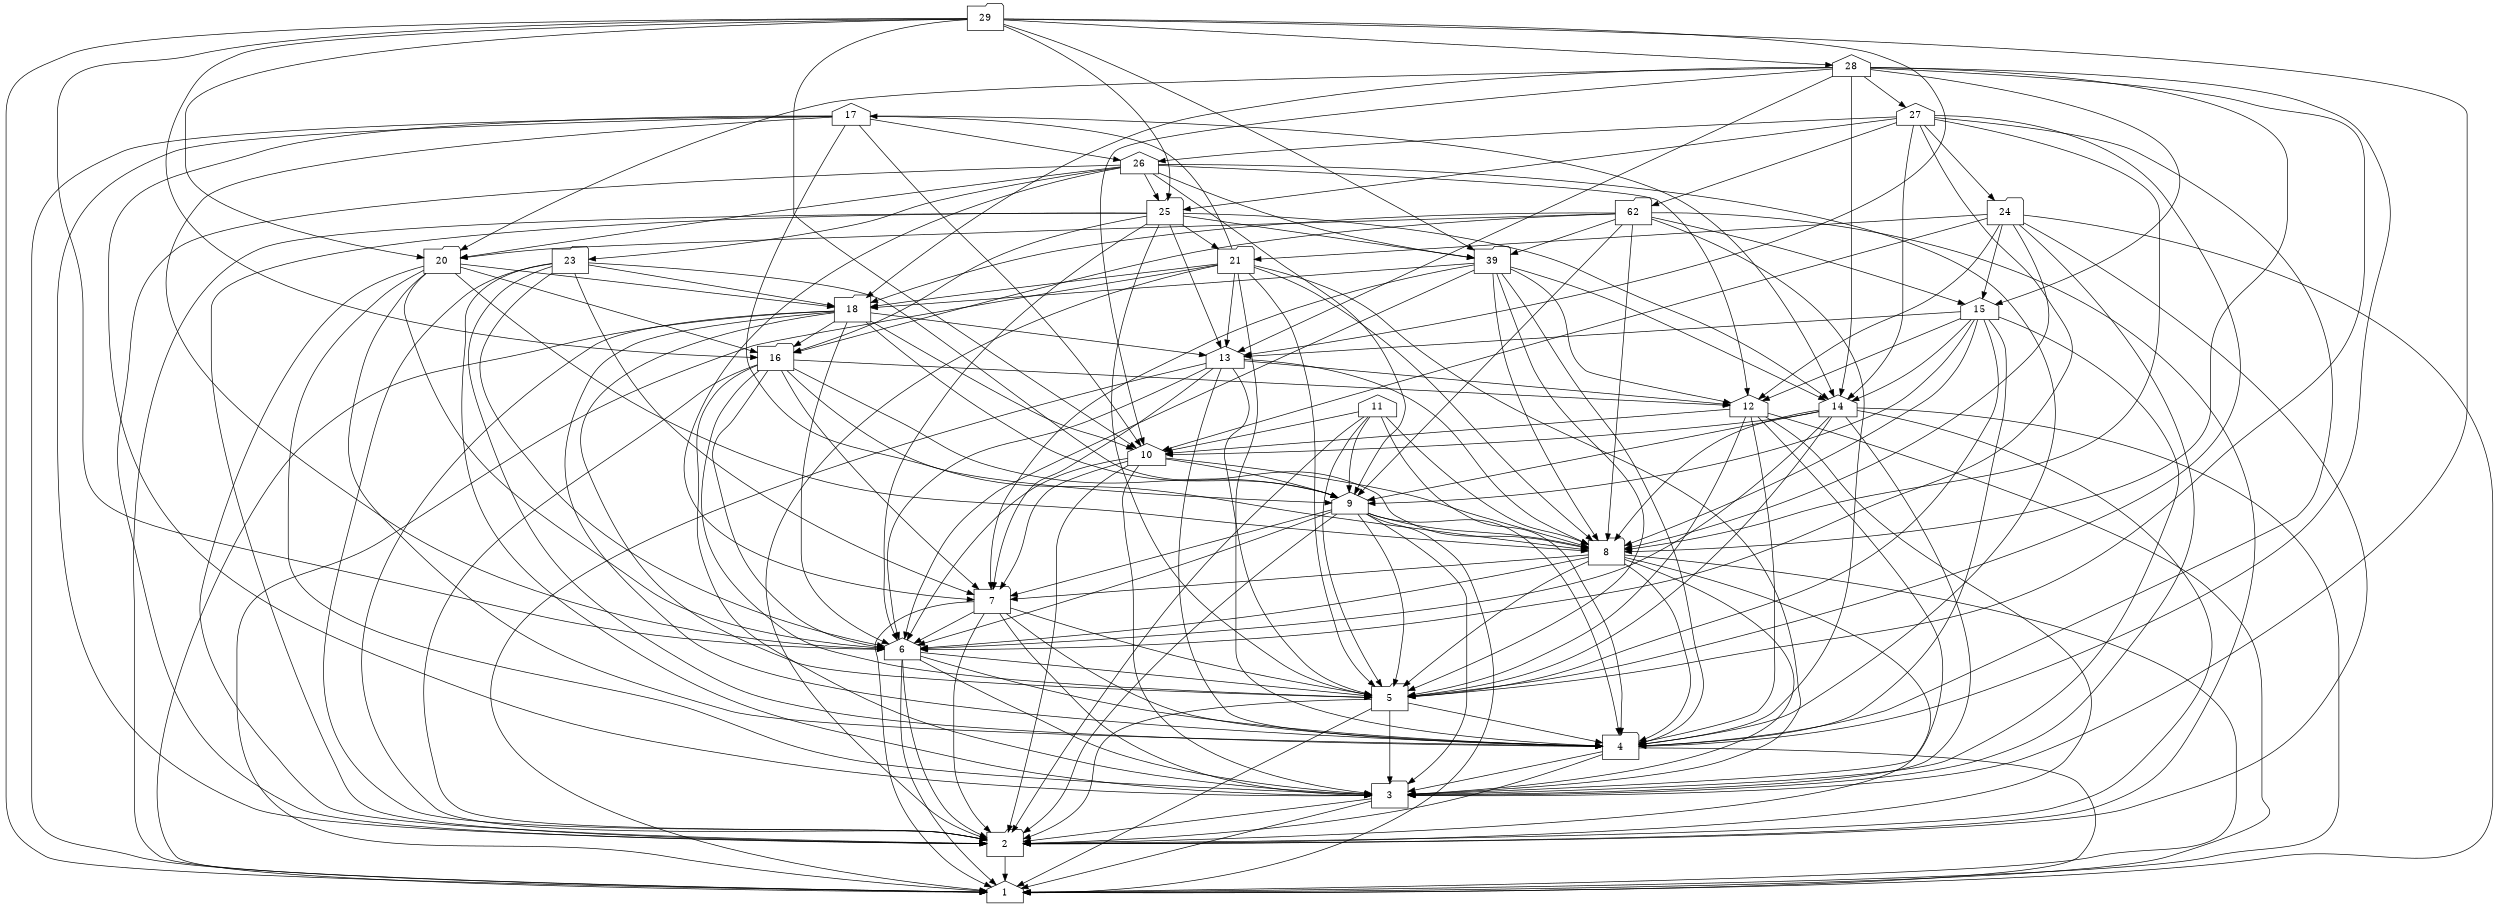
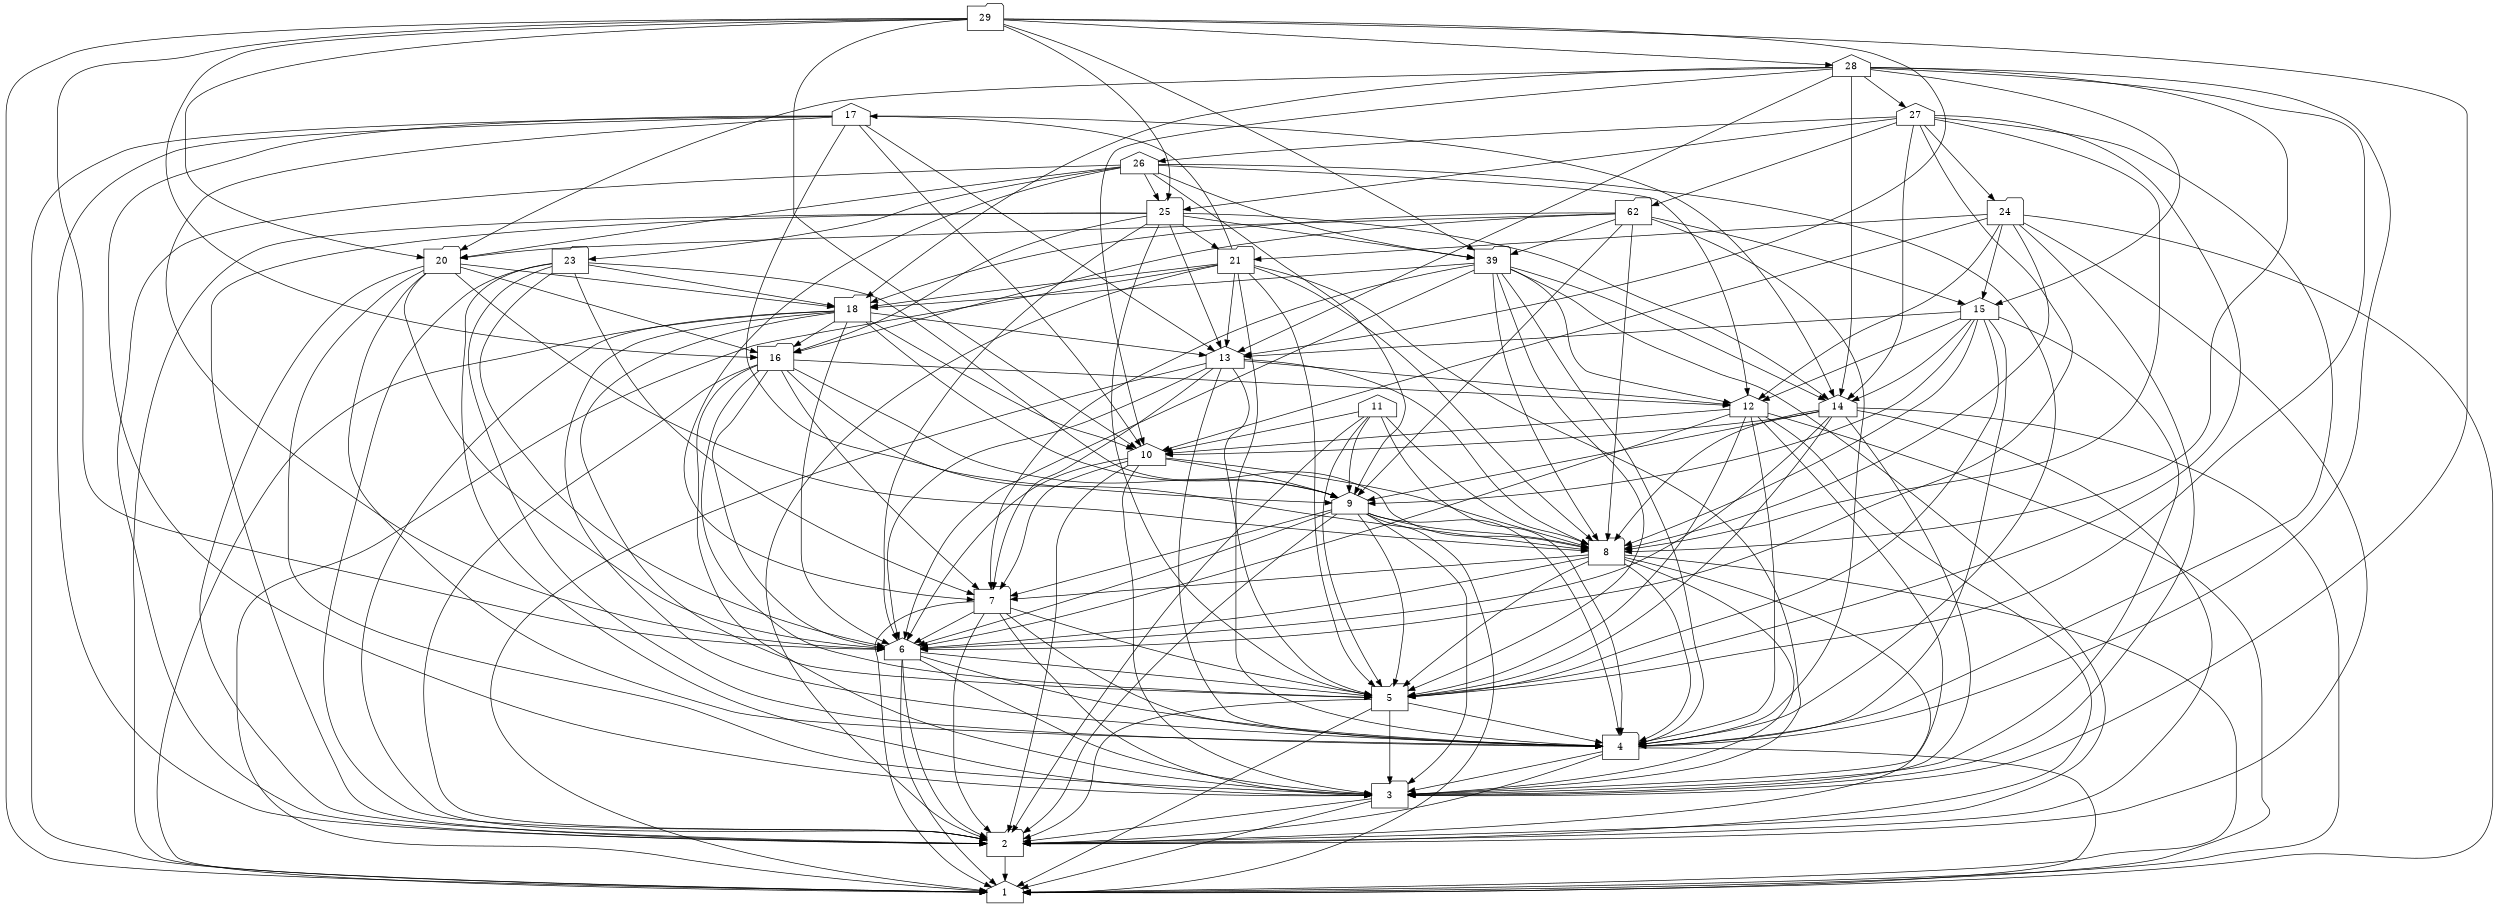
edge "17" -> "26": now "17" -> "13"
edge "12" -> "6": added
edge "62" -> "2": now "39" -> "2"
